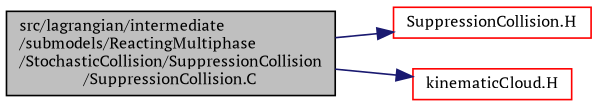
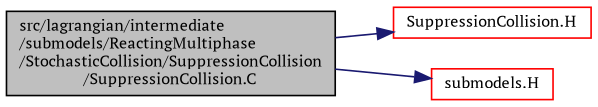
node "kinematicCloud.H": label "kinematicCloud.H" -> "submodels.H"
